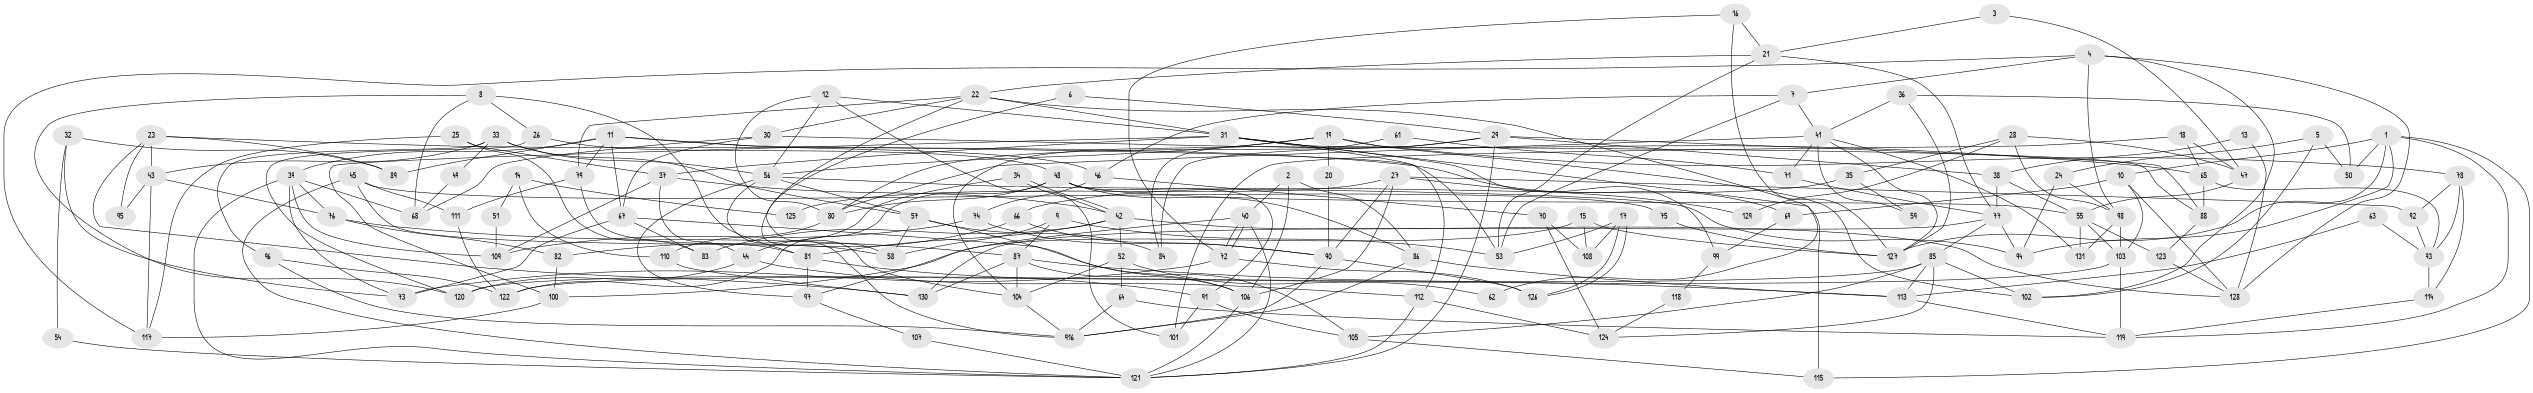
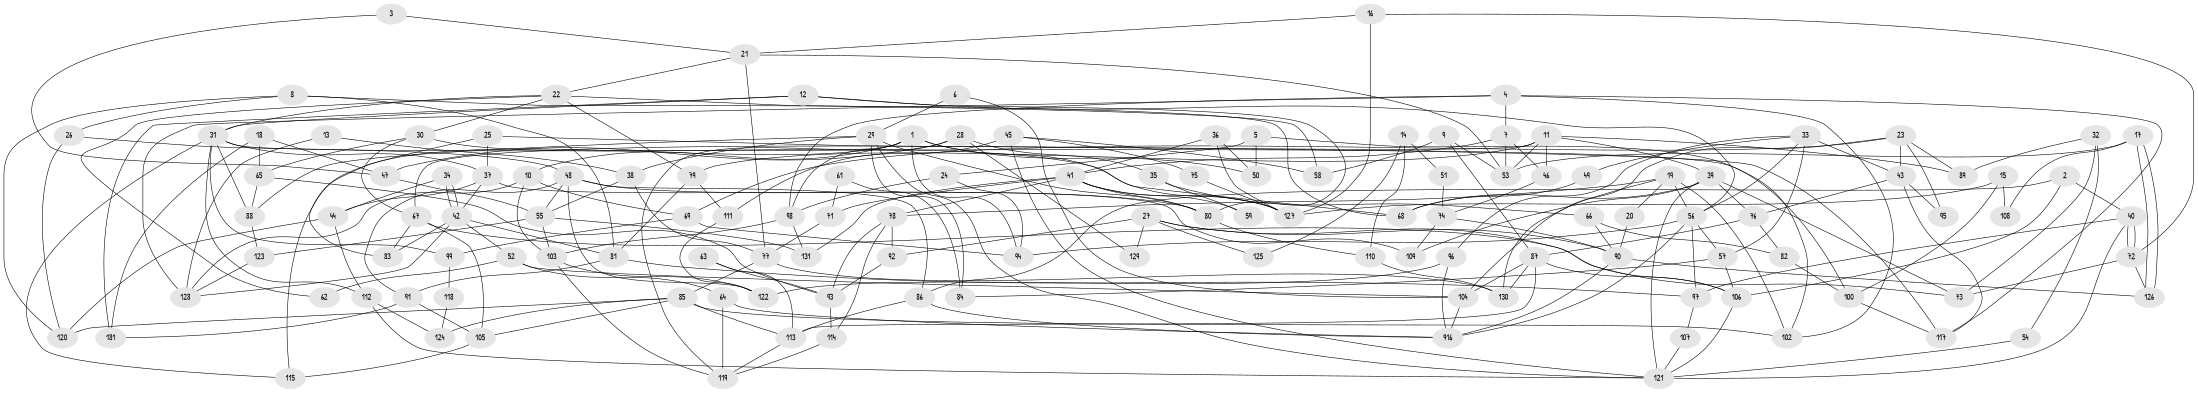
edge "41" -- "78": added
node "70": removed
edge "51" -- "109": now "51" -- "74"
edge "77" -- "94": now "69" -- "94"
edge "57" -- "58": removed
node "101": label "101" -> "181"
